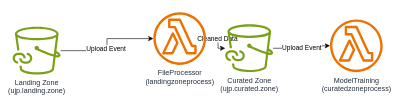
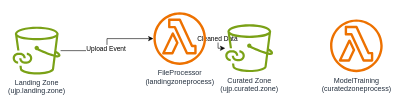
edge "Curated Zone (ujp.curated.zone)" -> "ModelTraining (curatedzoneprocess)": removed, label "Upload Event"
